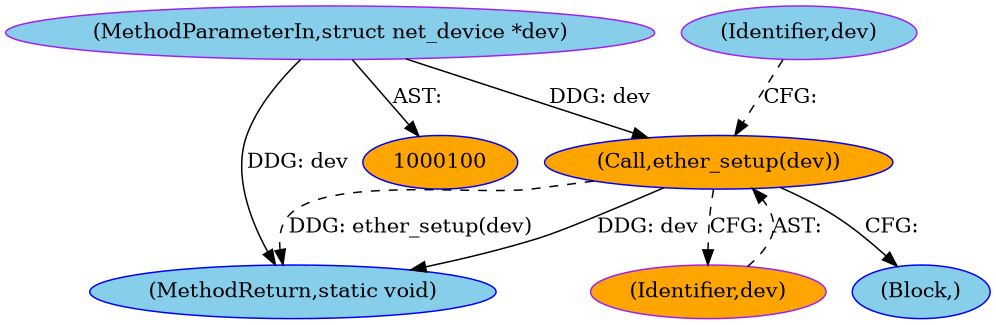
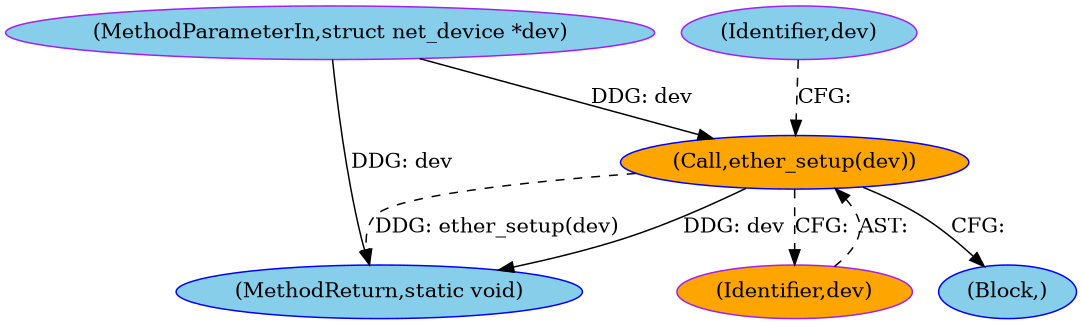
node "1000100": removed
